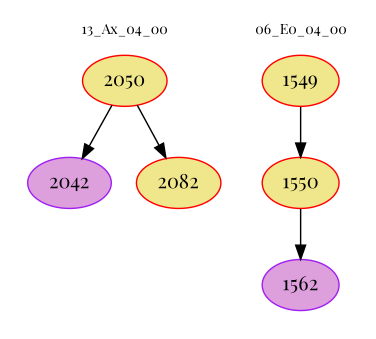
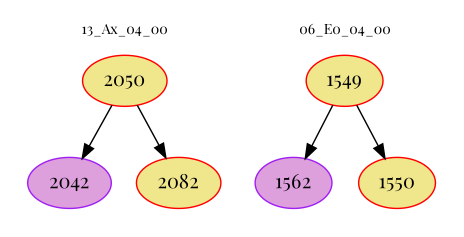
edge "1550" -> "1562": now "1549" -> "1562"
